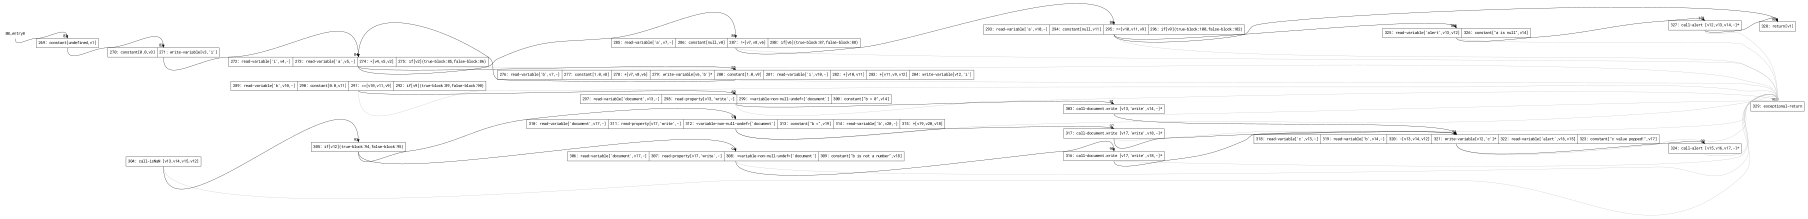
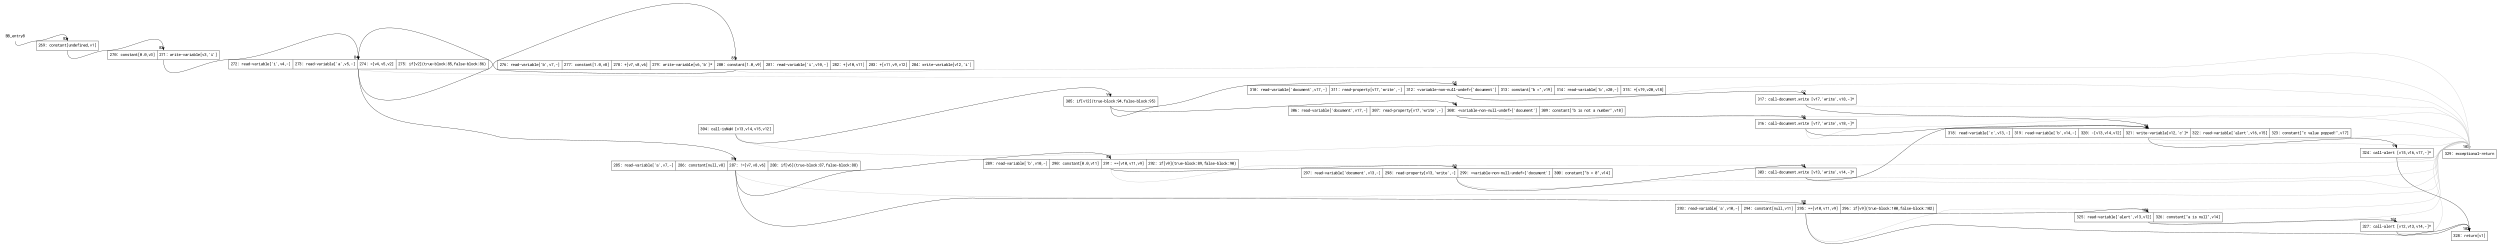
edge "285: read-variable['a',v7,-]" -> "289: read-variable['b',v10,-]": added
edge "324: call-alert [v15,v16,v17,-]*" -> "328: return[v1]": added
